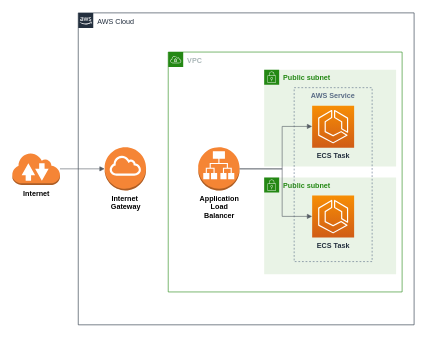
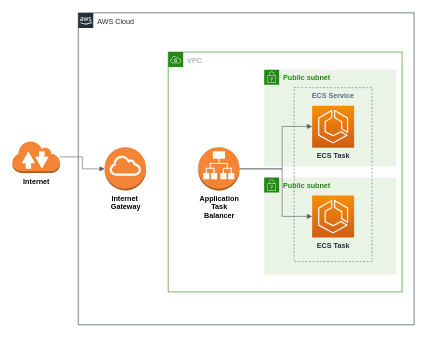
node "AWS Service": label "AWS Service" -> "ECS Service"
node "Internet": moved (36, 169) -> (36, 157)
node "Application Load Balancer": label "Application Load Balancer" -> "Application Task Balancer"
